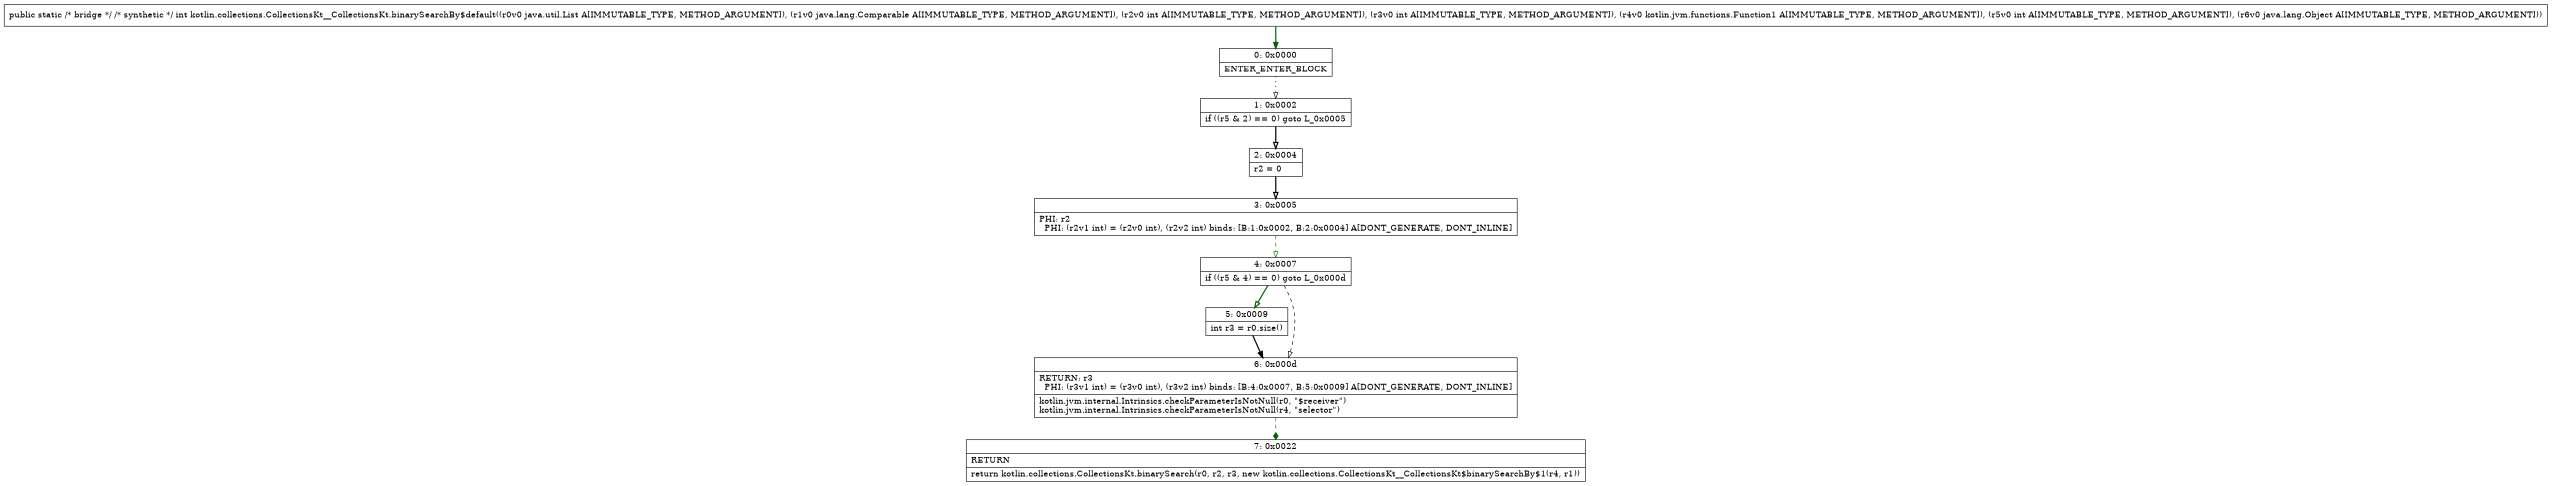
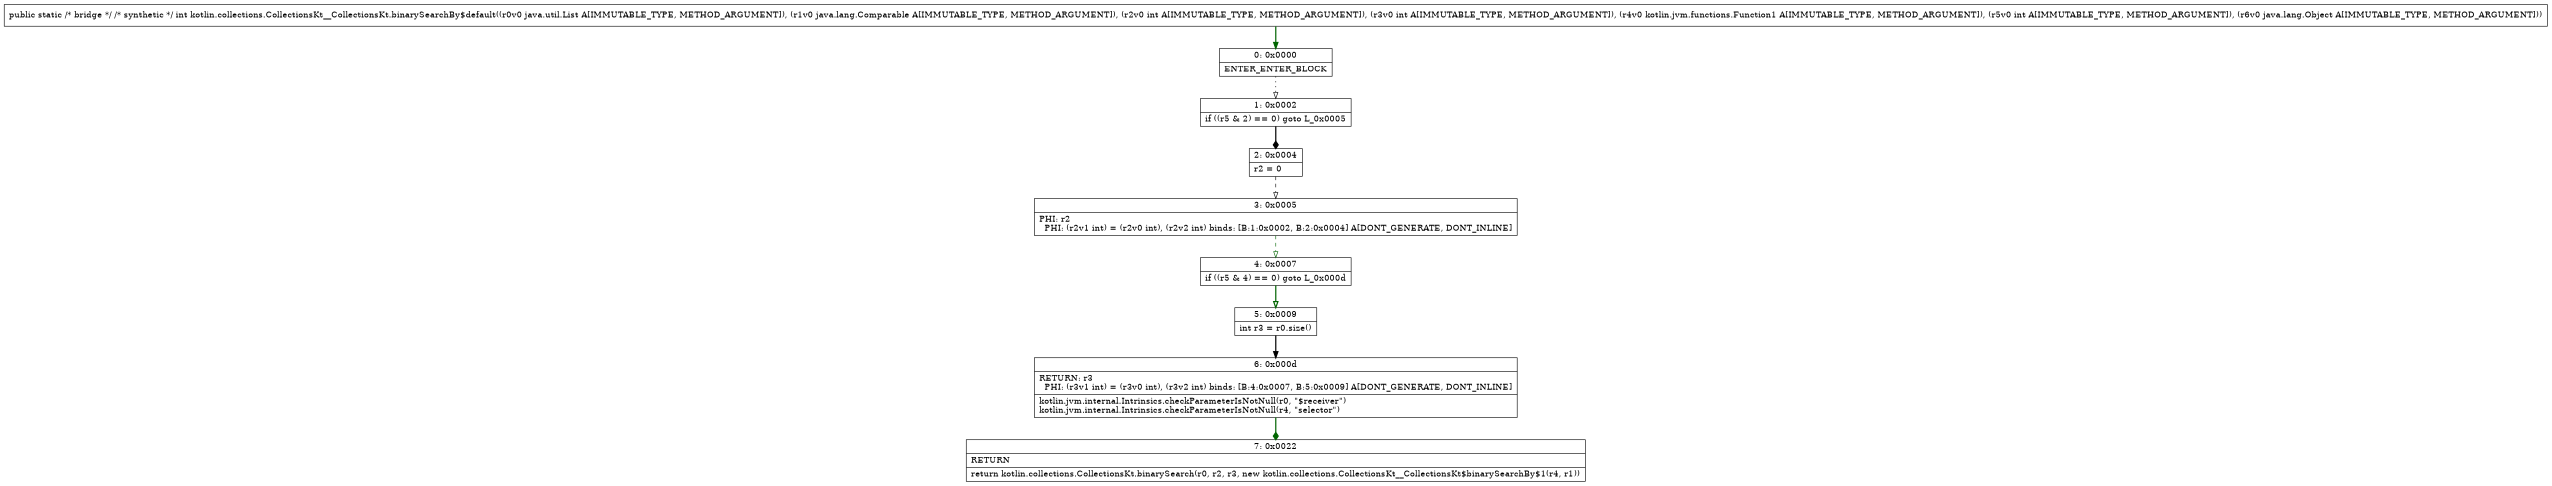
edge "1: 0x0002" -> "2: 0x0004": arrowhead onormal -> diamond
edge "2: 0x0004" -> "3: 0x0005": style bold -> dashed
edge "4: 0x0007" -> "6: 0x000d": removed
edge "6: 0x000d" -> "7: 0x0022": style dashed -> bold
